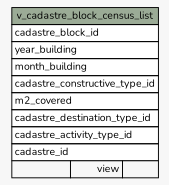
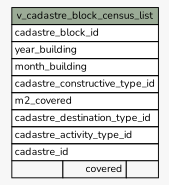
node "v_cadastre_block_census_list": text "view" -> "covered"
